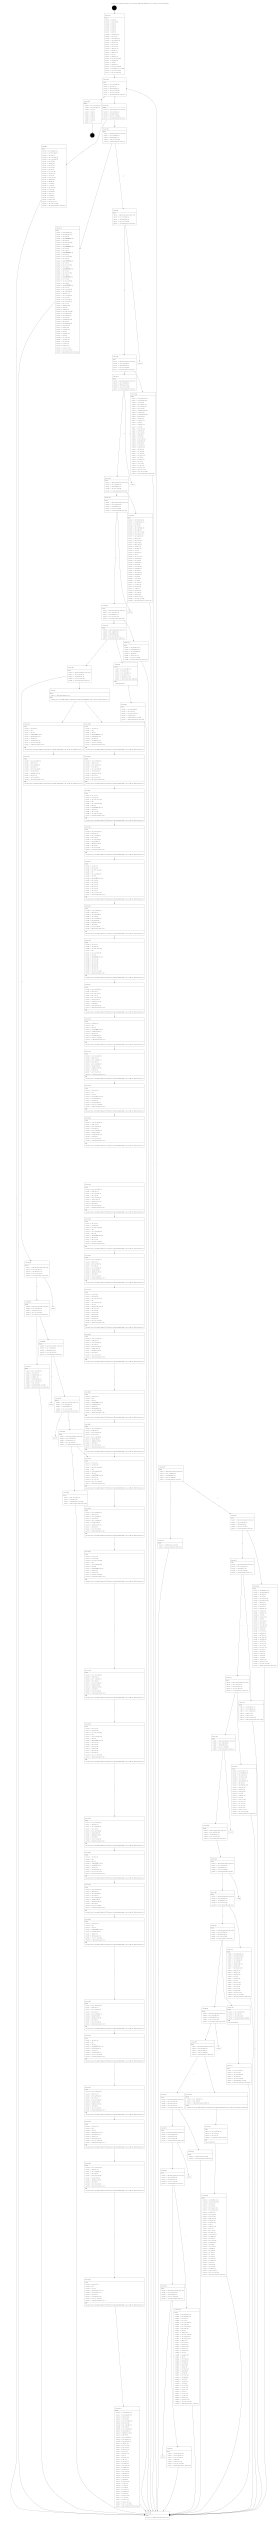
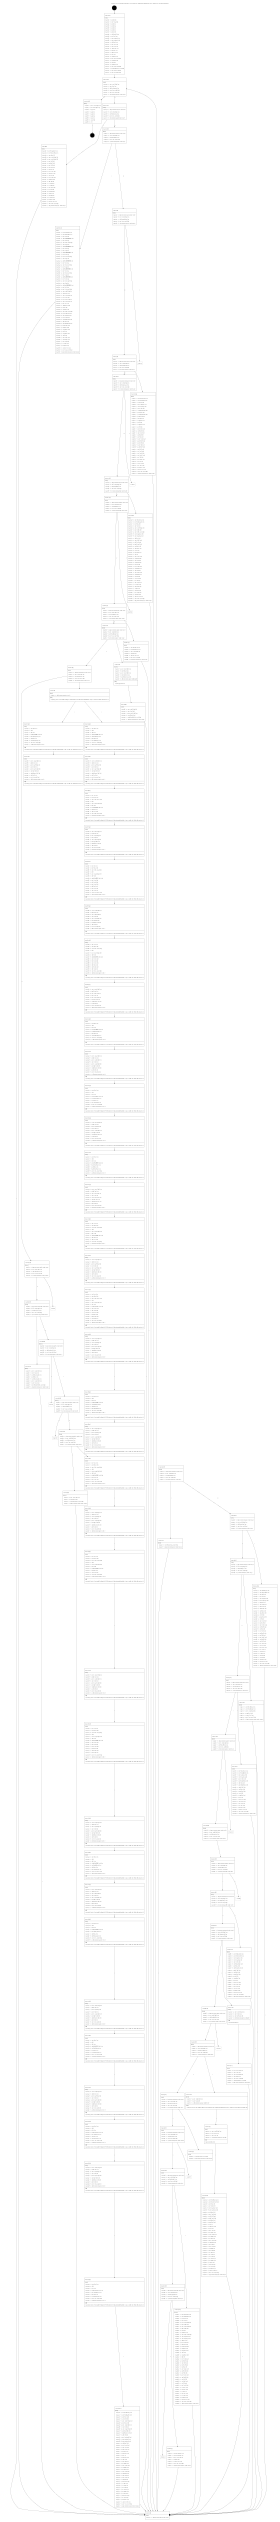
node "0x4020c2 [40]": added
